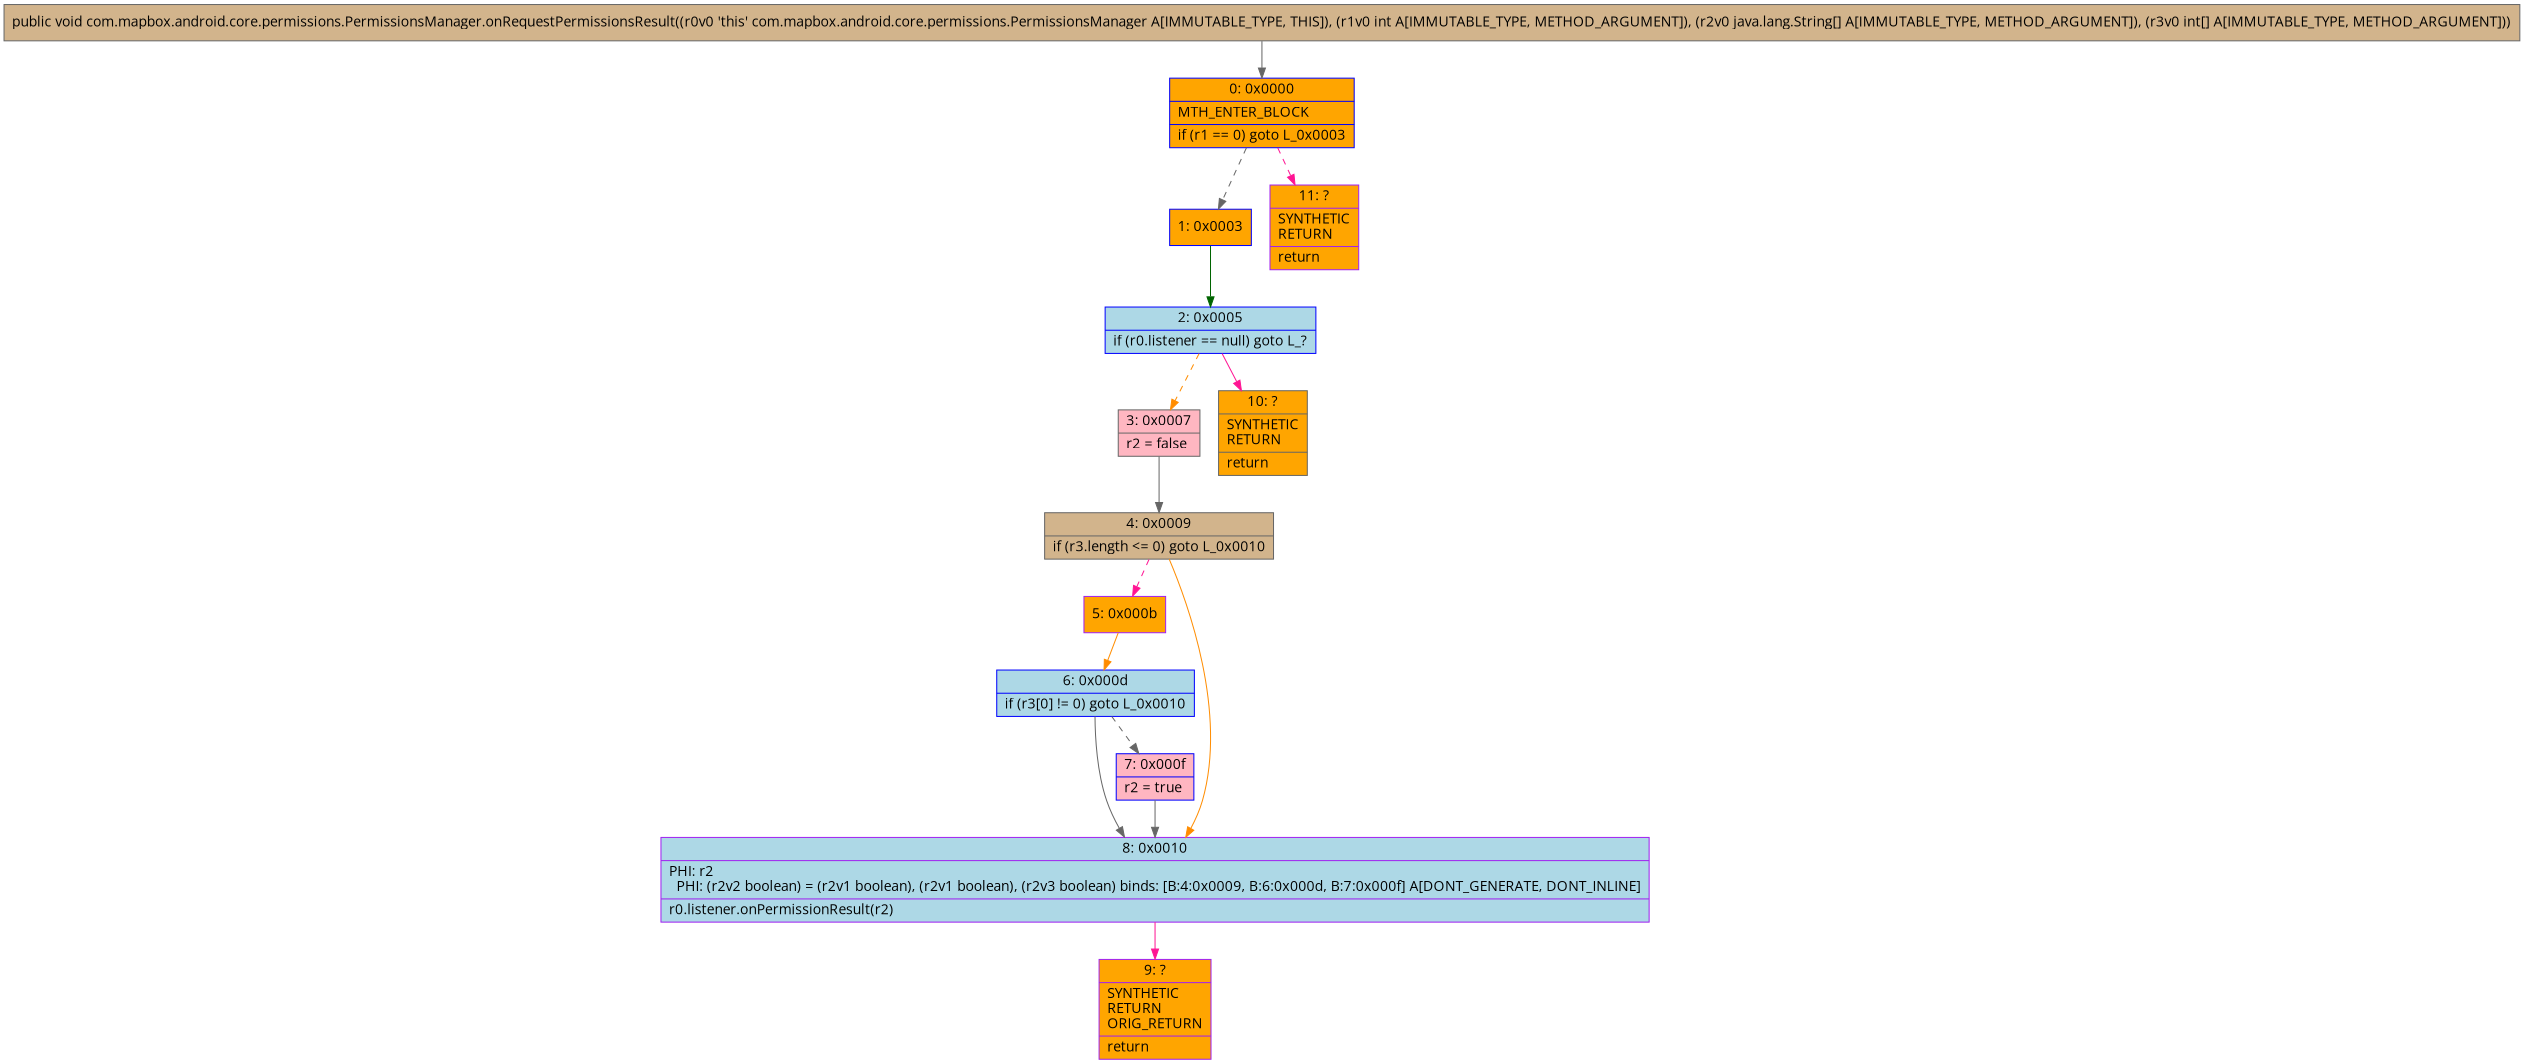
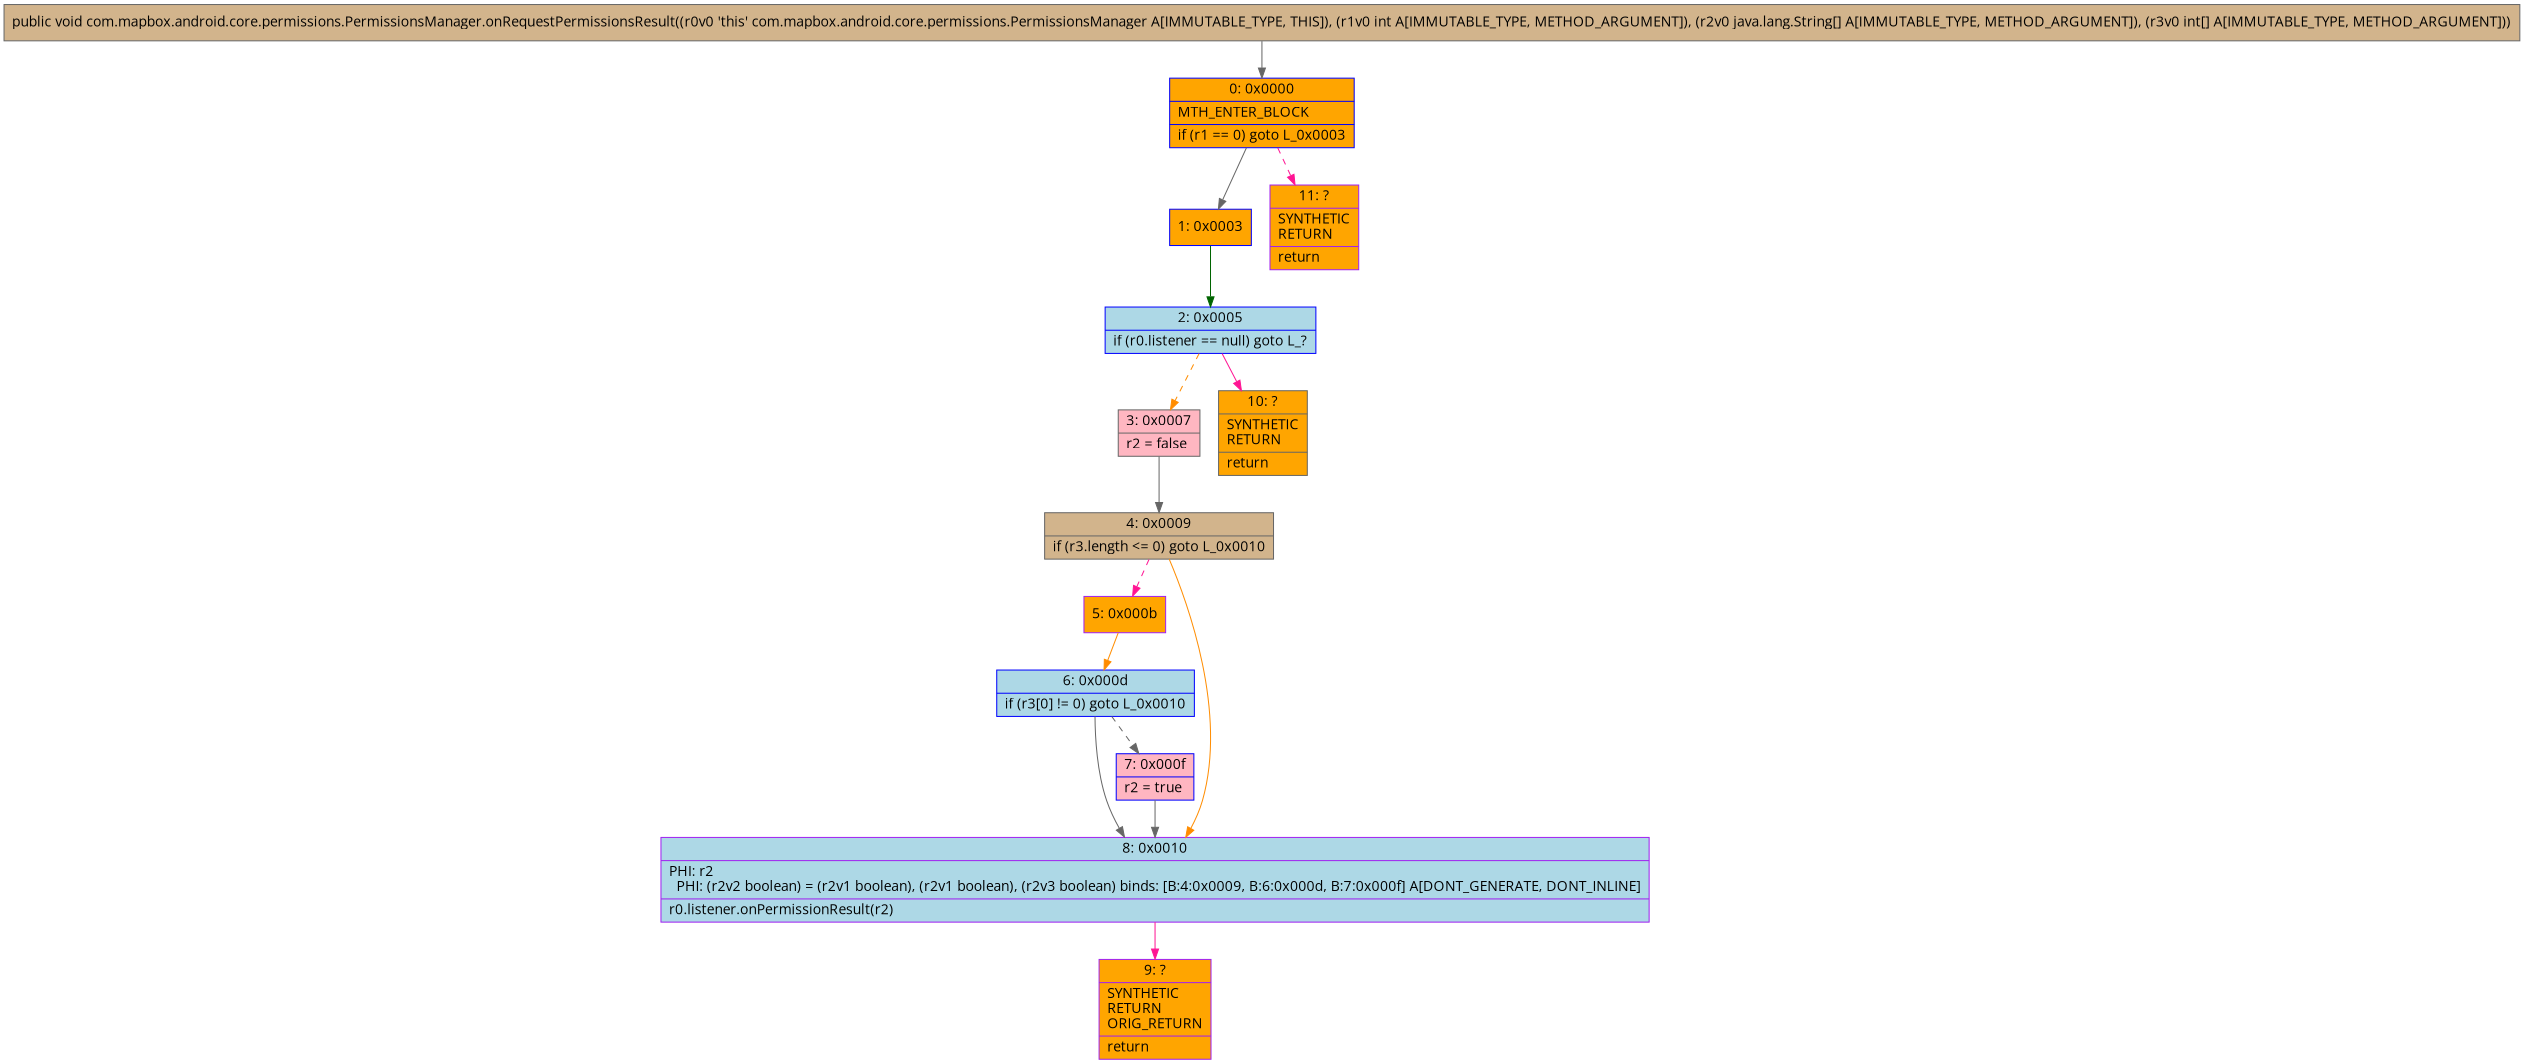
edge "0: 0x0000" -> "1: 0x0003": style dashed -> solid
